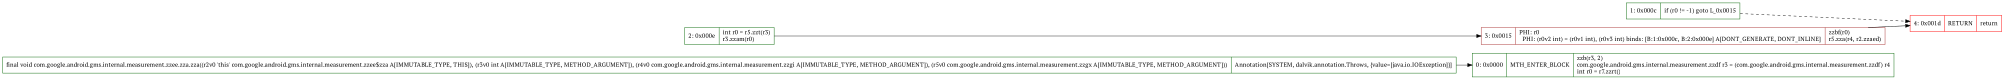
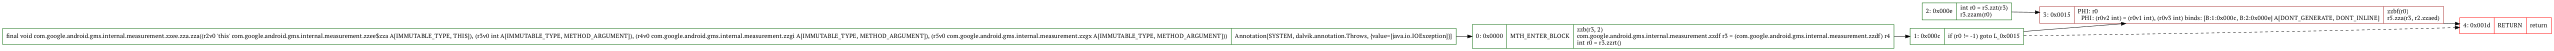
edge "1: 0x000c" -> "3: 0x0015": added
edge "0: 0x0000" -> "1: 0x000c": added
node "3: 0x0015": text "r5.zza(r4, r2.zzaed)" -> "r5.zza(r3, r2.zzaed)"
node "0: 0x0000": text "int r0 = r7.zzrt()" -> "int r0 = r3.zzrt()"
